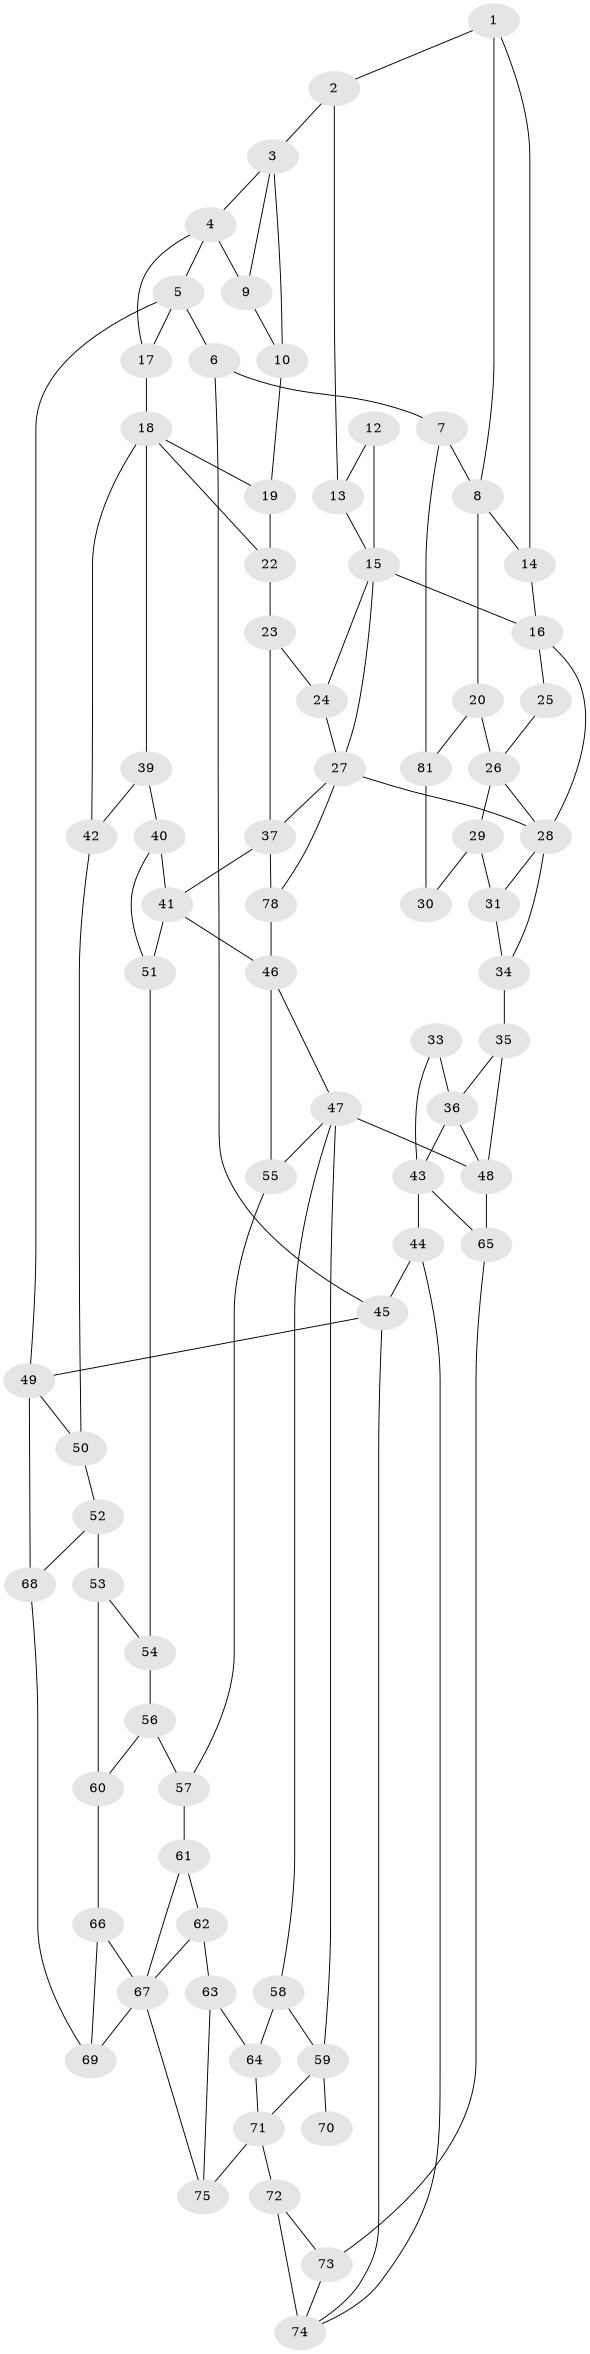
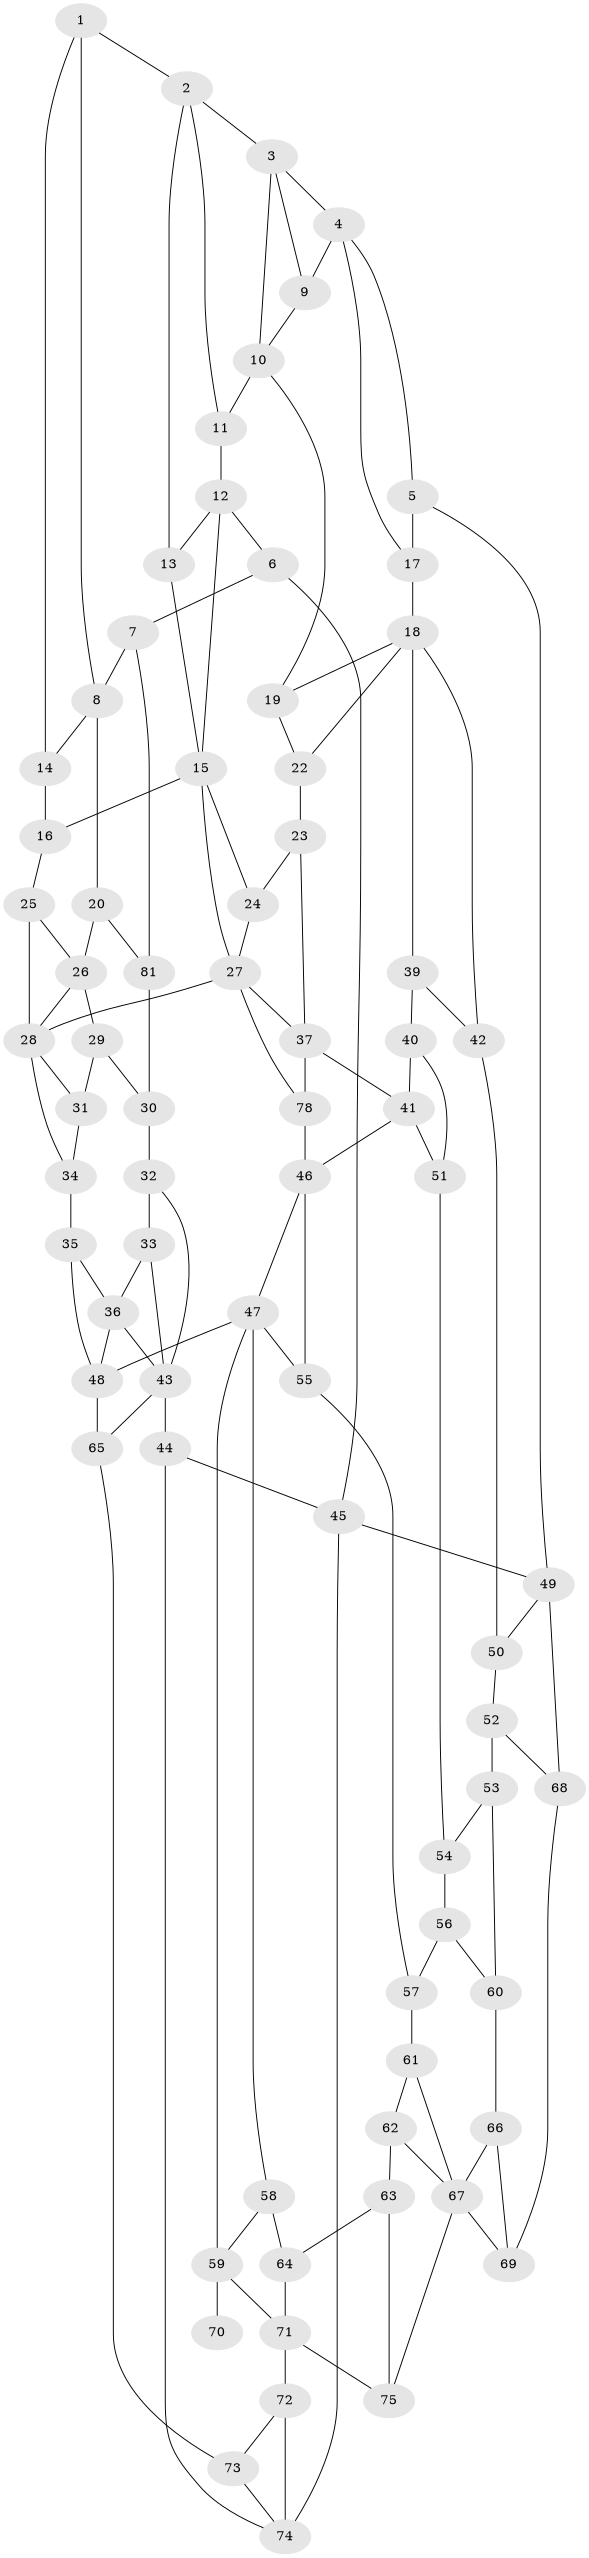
edge "5" -- "6": now "12" -- "6"
node "11": added
edge "16" -- "28": now "25" -- "28"
node "32": added
